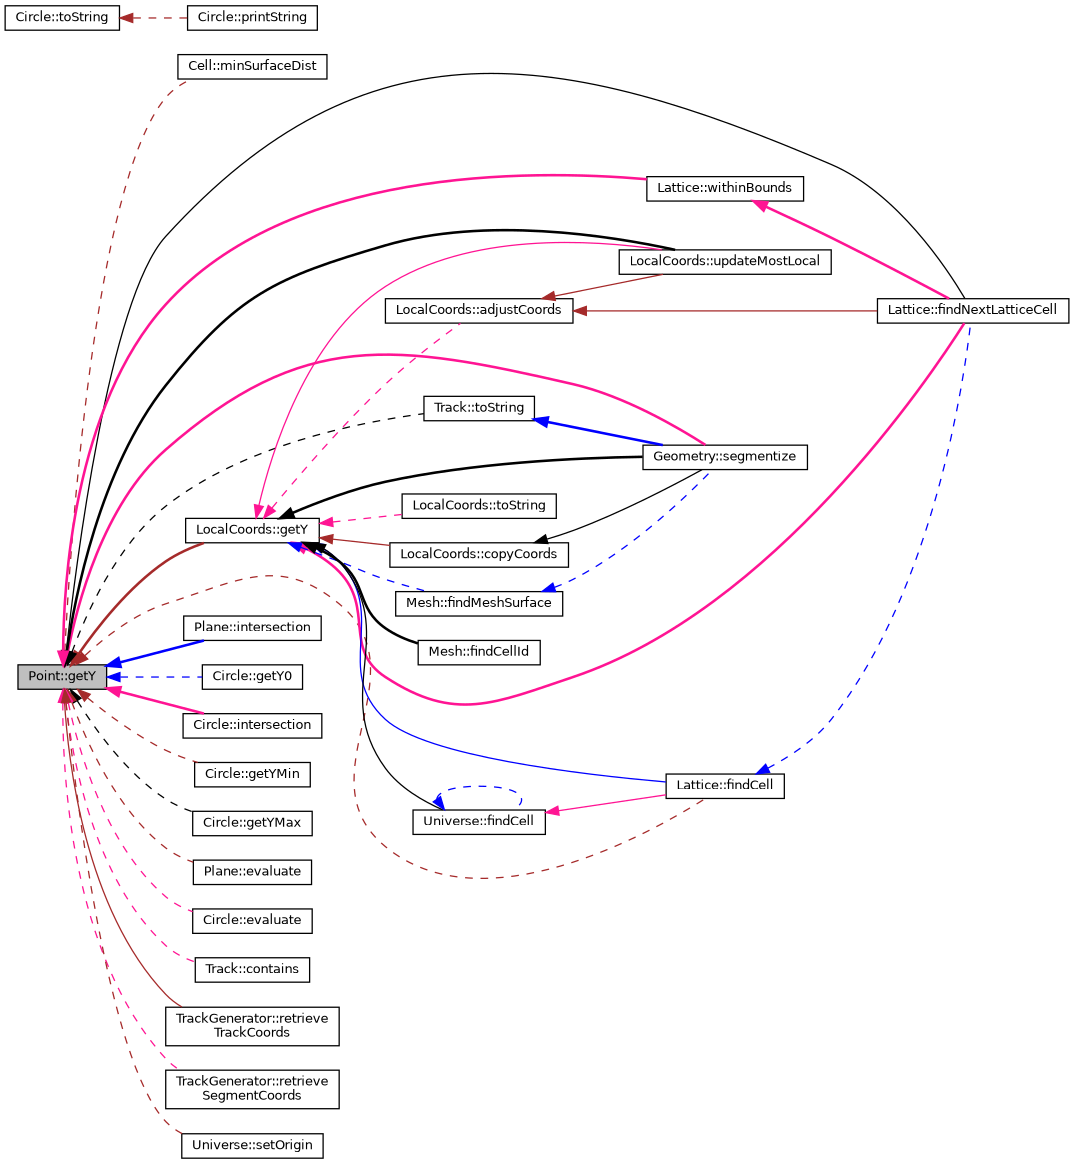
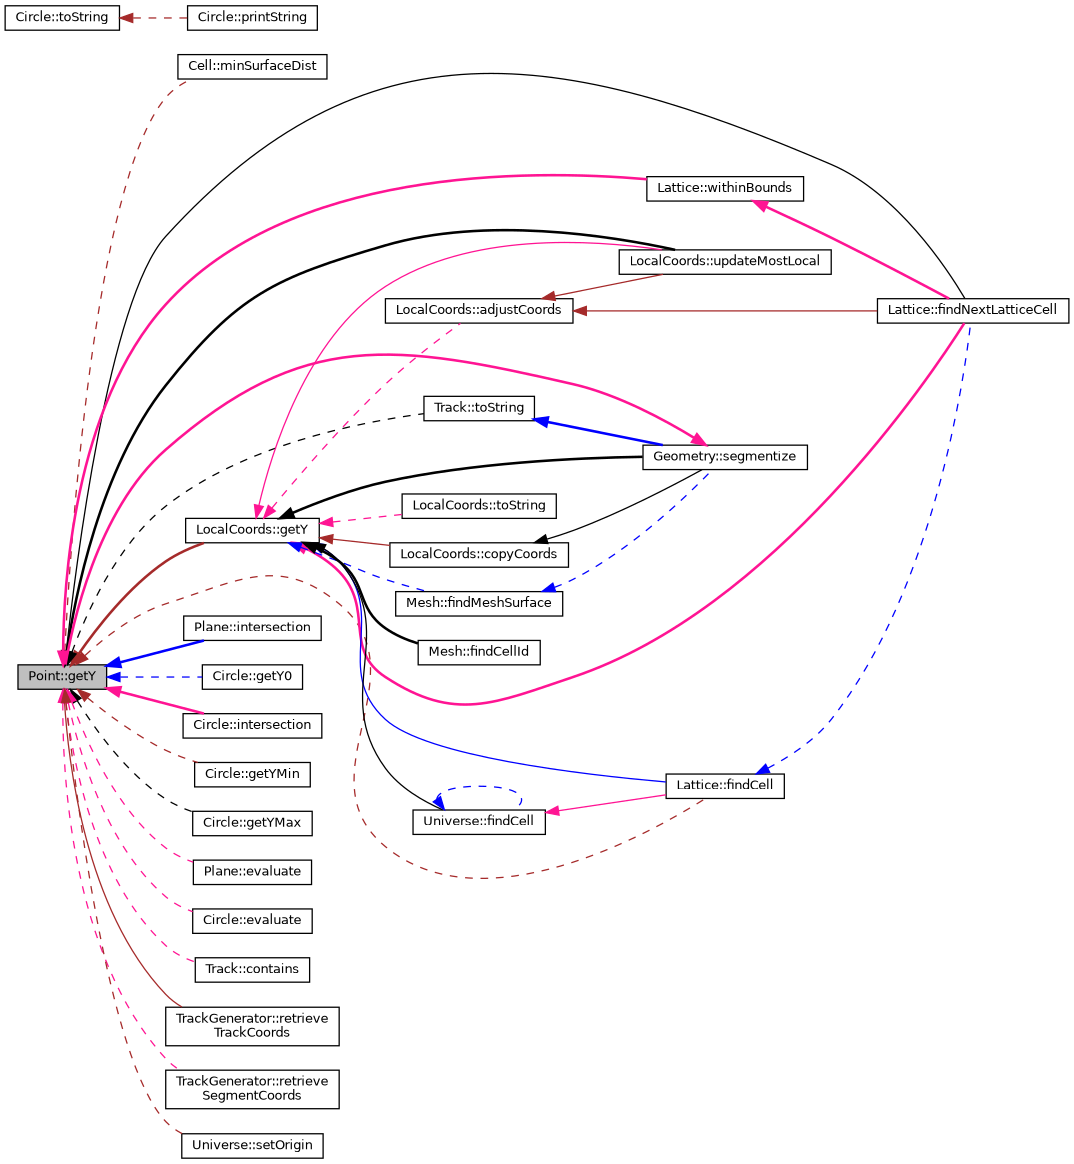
edge "Geometry::segmentize" -> "Point::getY": reversed
edge "Plane::evaluate" -> "Point::getY": color brown -> deeppink
